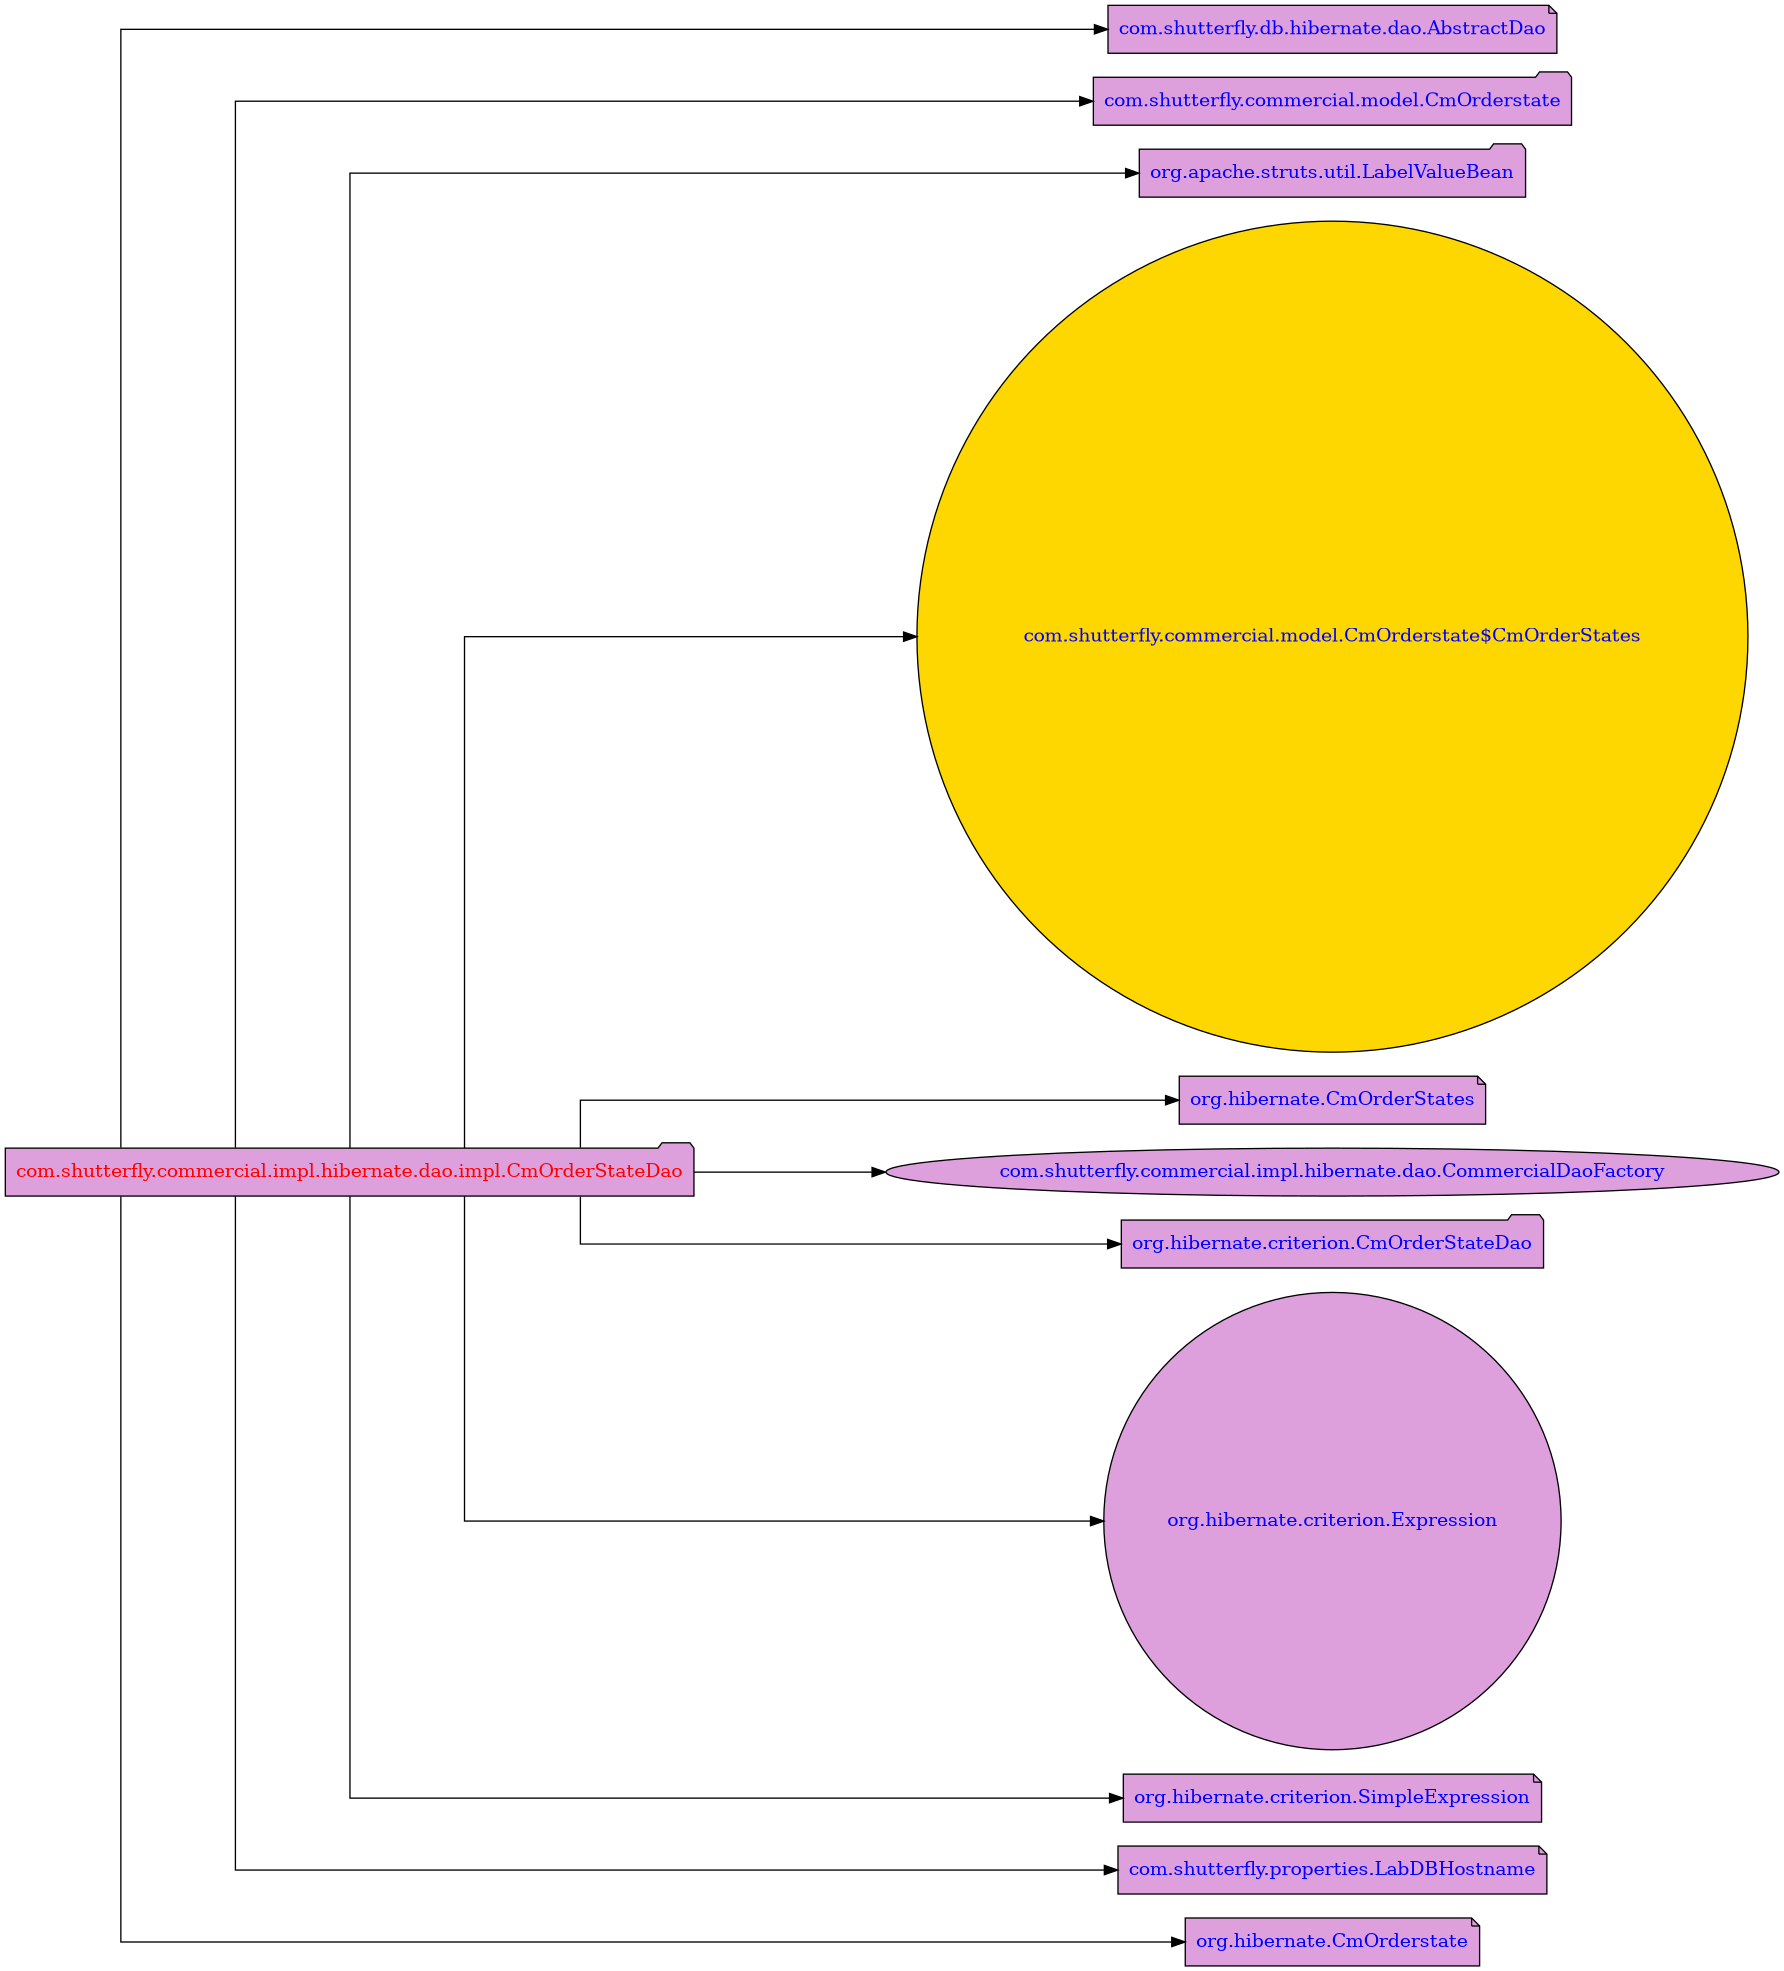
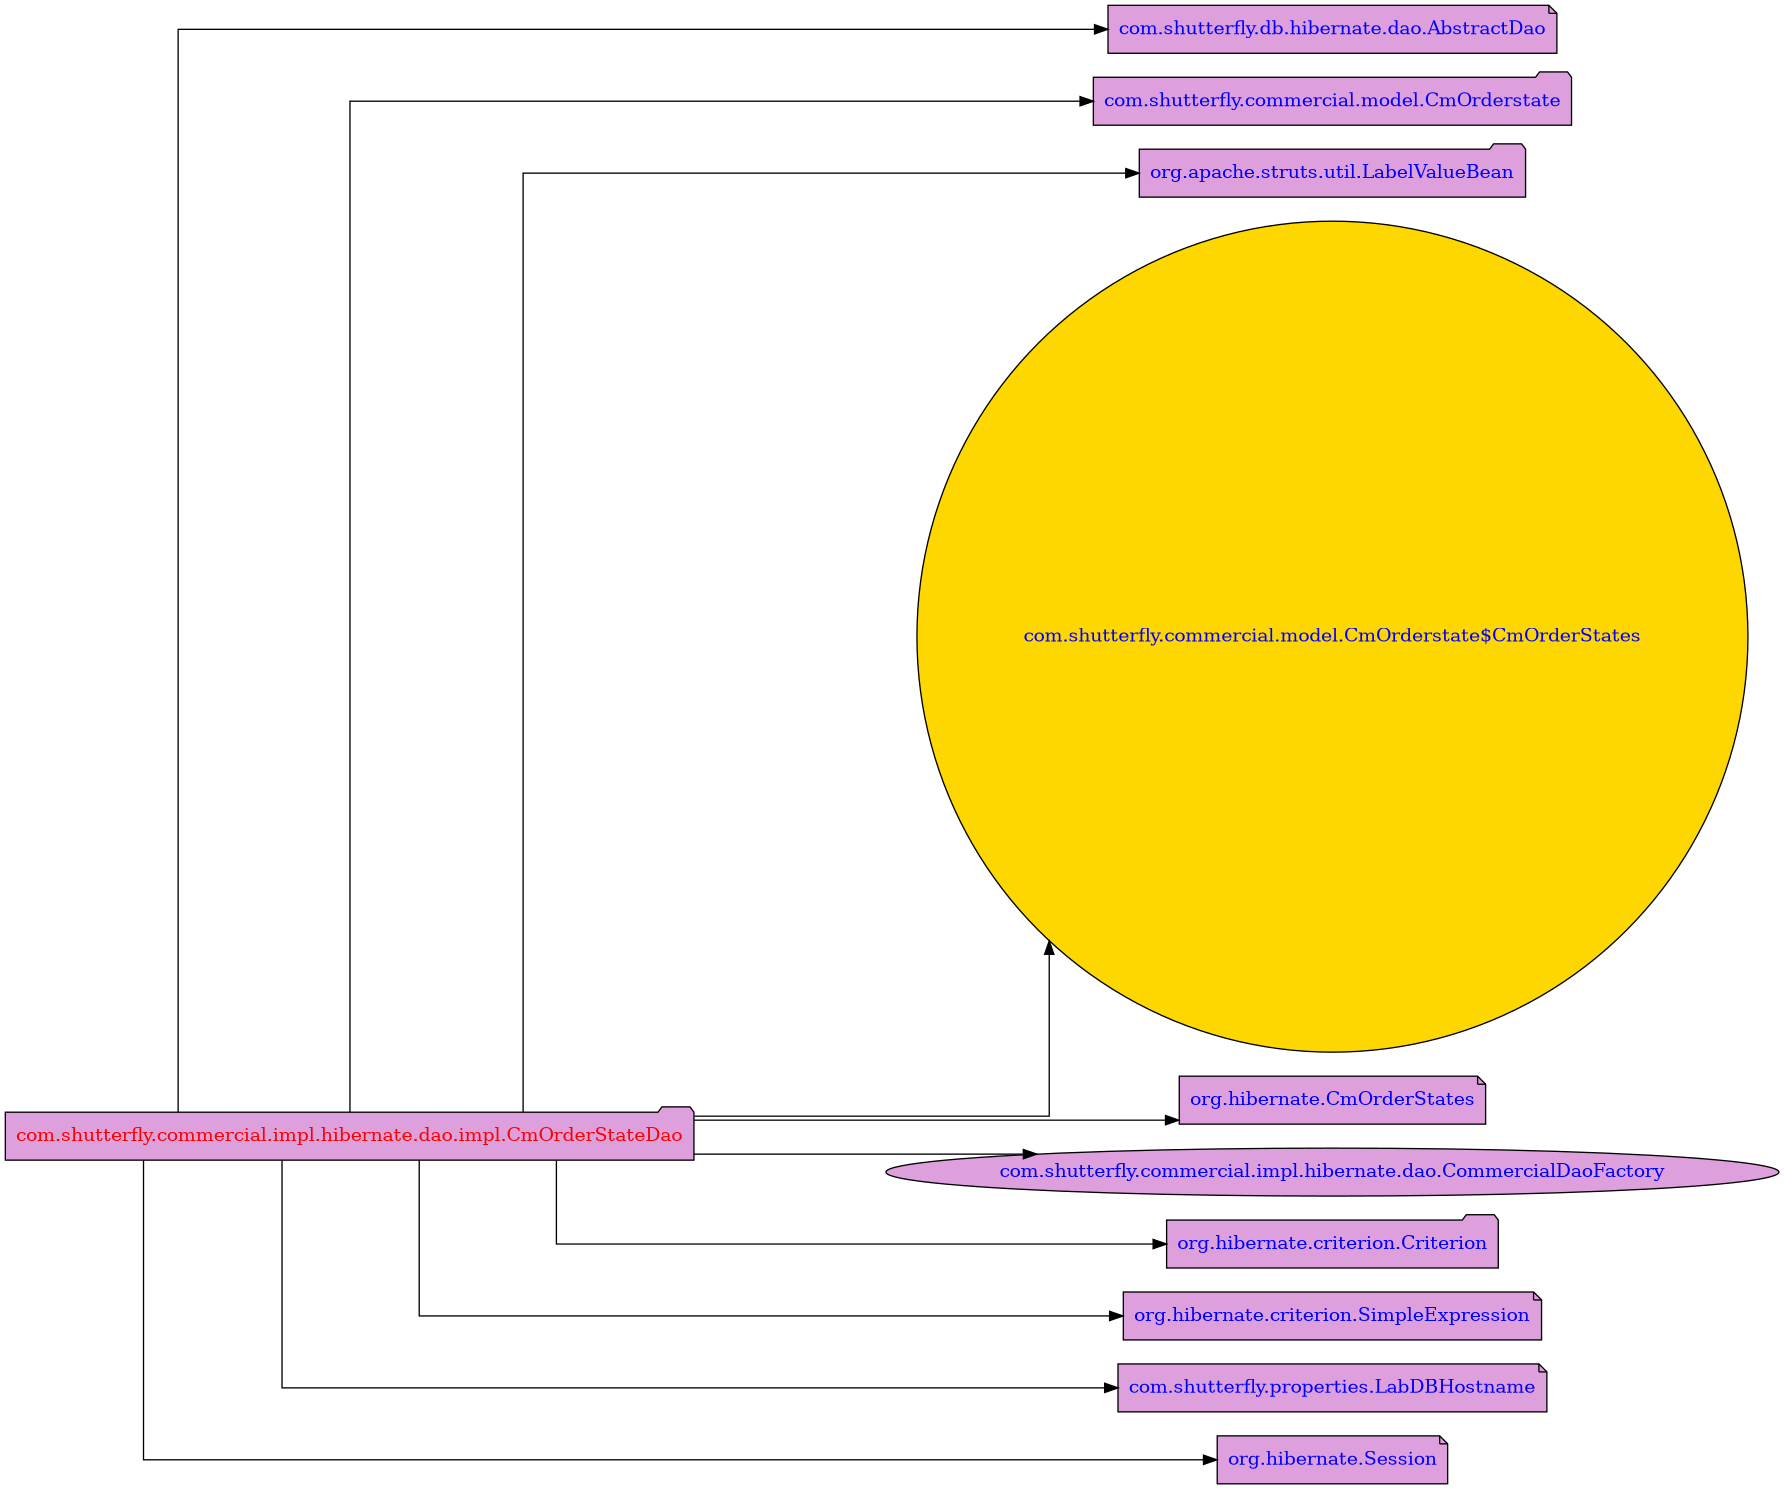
node "org.hibernate.criterion.CmOrderStateDao": label "org.hibernate.criterion.CmOrderStateDao" -> "org.hibernate.criterion.Criterion"
node "org.hibernate.criterion.Expression": removed
node "org.hibernate.CmOrderstate": label "org.hibernate.CmOrderstate" -> "org.hibernate.Session"
